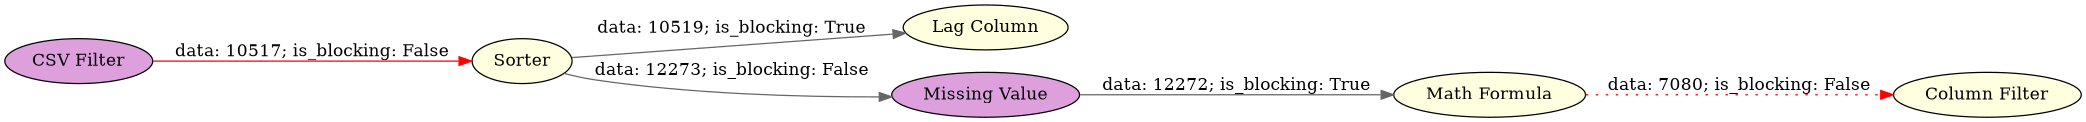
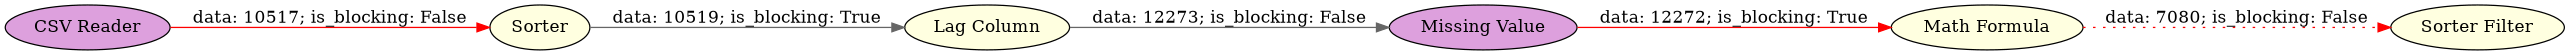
node "CSV Filter": label "CSV Filter" -> "CSV Reader"
edge "Sorter" -> "Missing Value": now "Lag Column" -> "Missing Value"
edge "Missing Value" -> "Math Formula": color gray40 -> red
node "Column Filter": label "Column Filter" -> "Sorter Filter"
